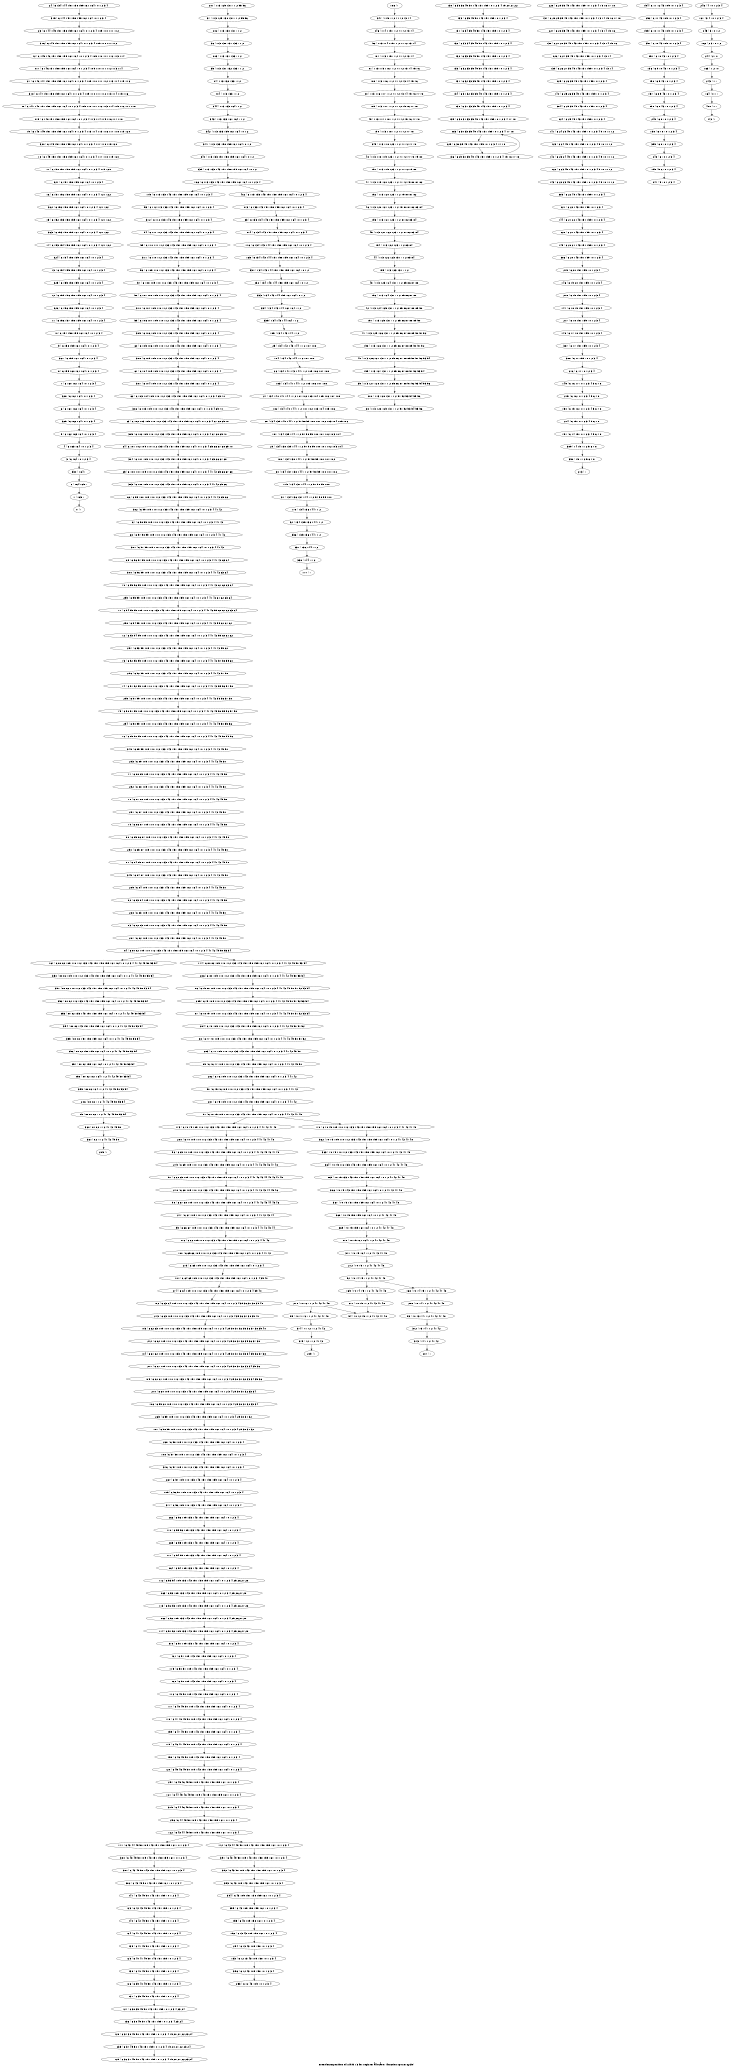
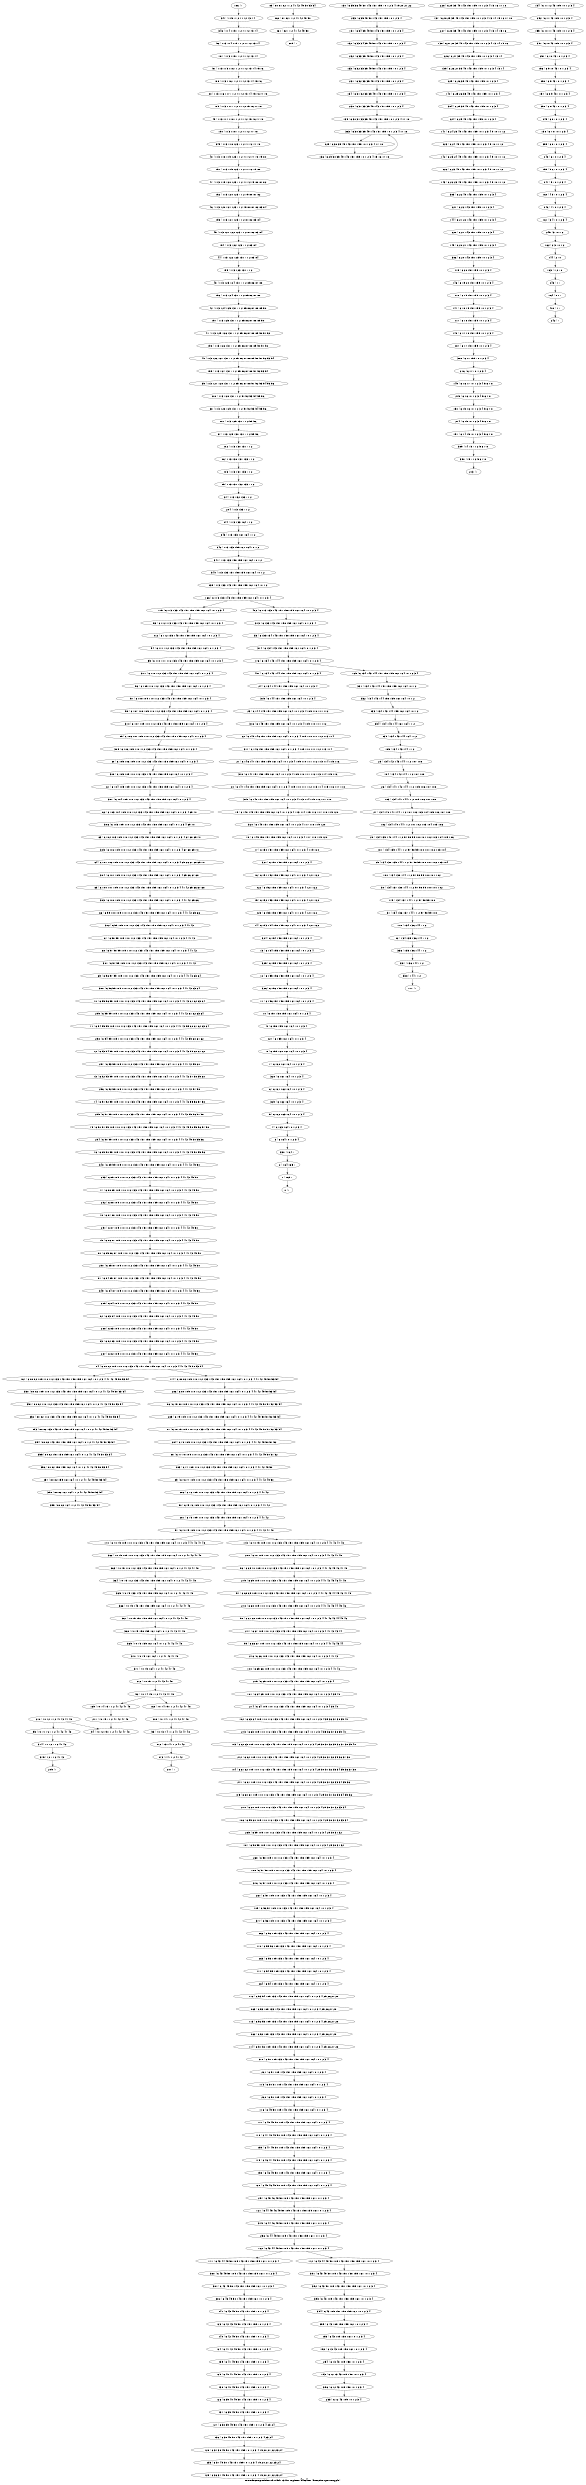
node "160 | 4 5 : 0 1 2 3 4": added
edge "38 | 113 128 129 131 : 1 2 91 92 93 94 95 96" -> "201 | 113 129 131 : 1 2 95 96": added
node "401 | 6 134 143 144 151 158 159 161 164 : 0 1 2 3 4": added
node "206 | 80 82 : 1 2 41 42 49 50 53 54": removed
